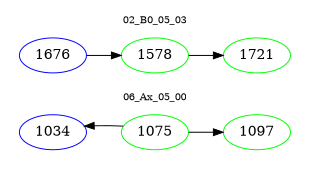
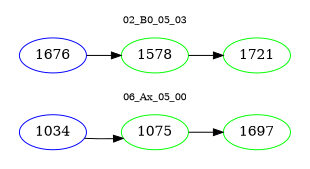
edge "1075" -> "1034": reversed
node "1097": label "1097" -> "1697"
